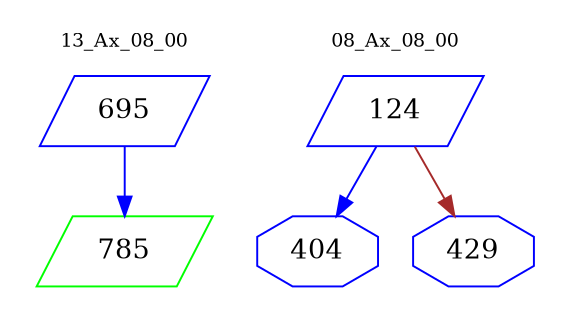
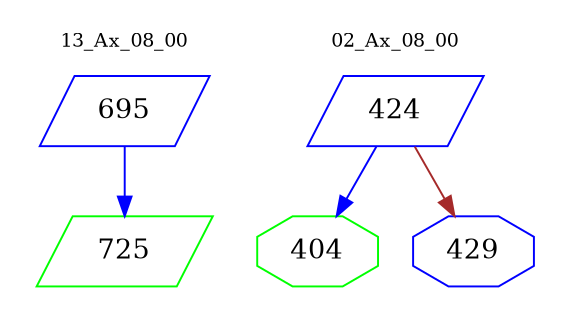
cluster "08_Ax_08_00": label "08_Ax_08_00" -> "02_Ax_08_00"
node "124": label "124" -> "424"
node "785": label "785" -> "725"
node "404": color blue -> green
